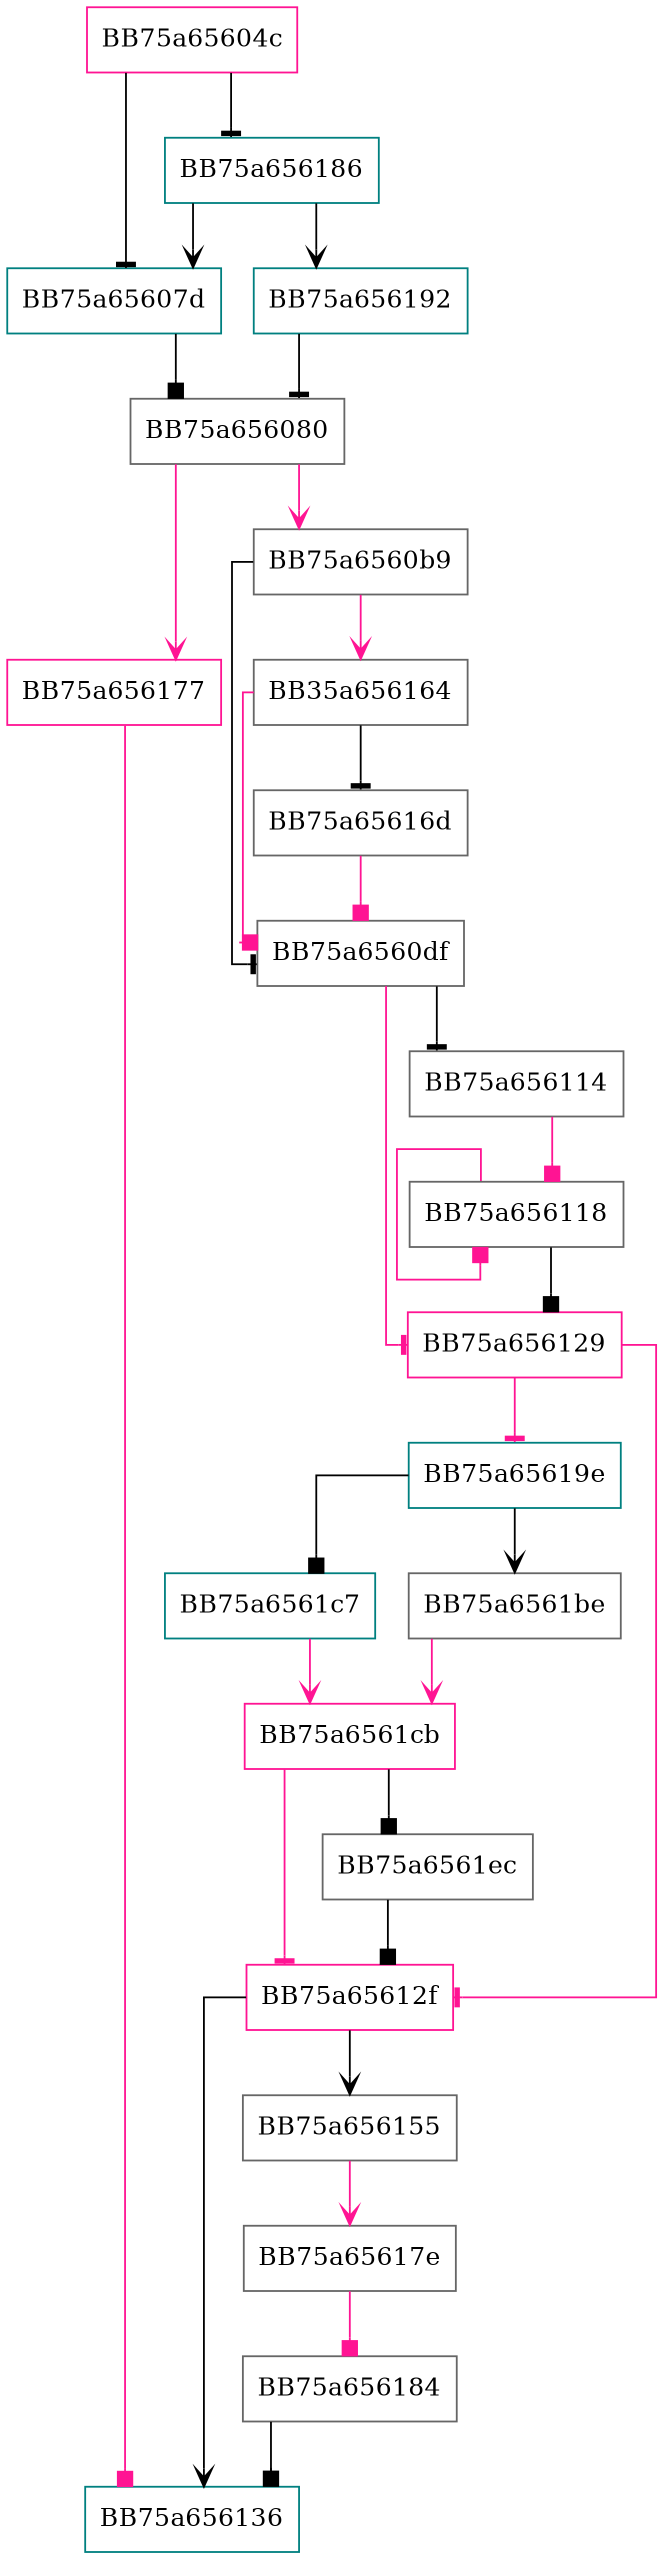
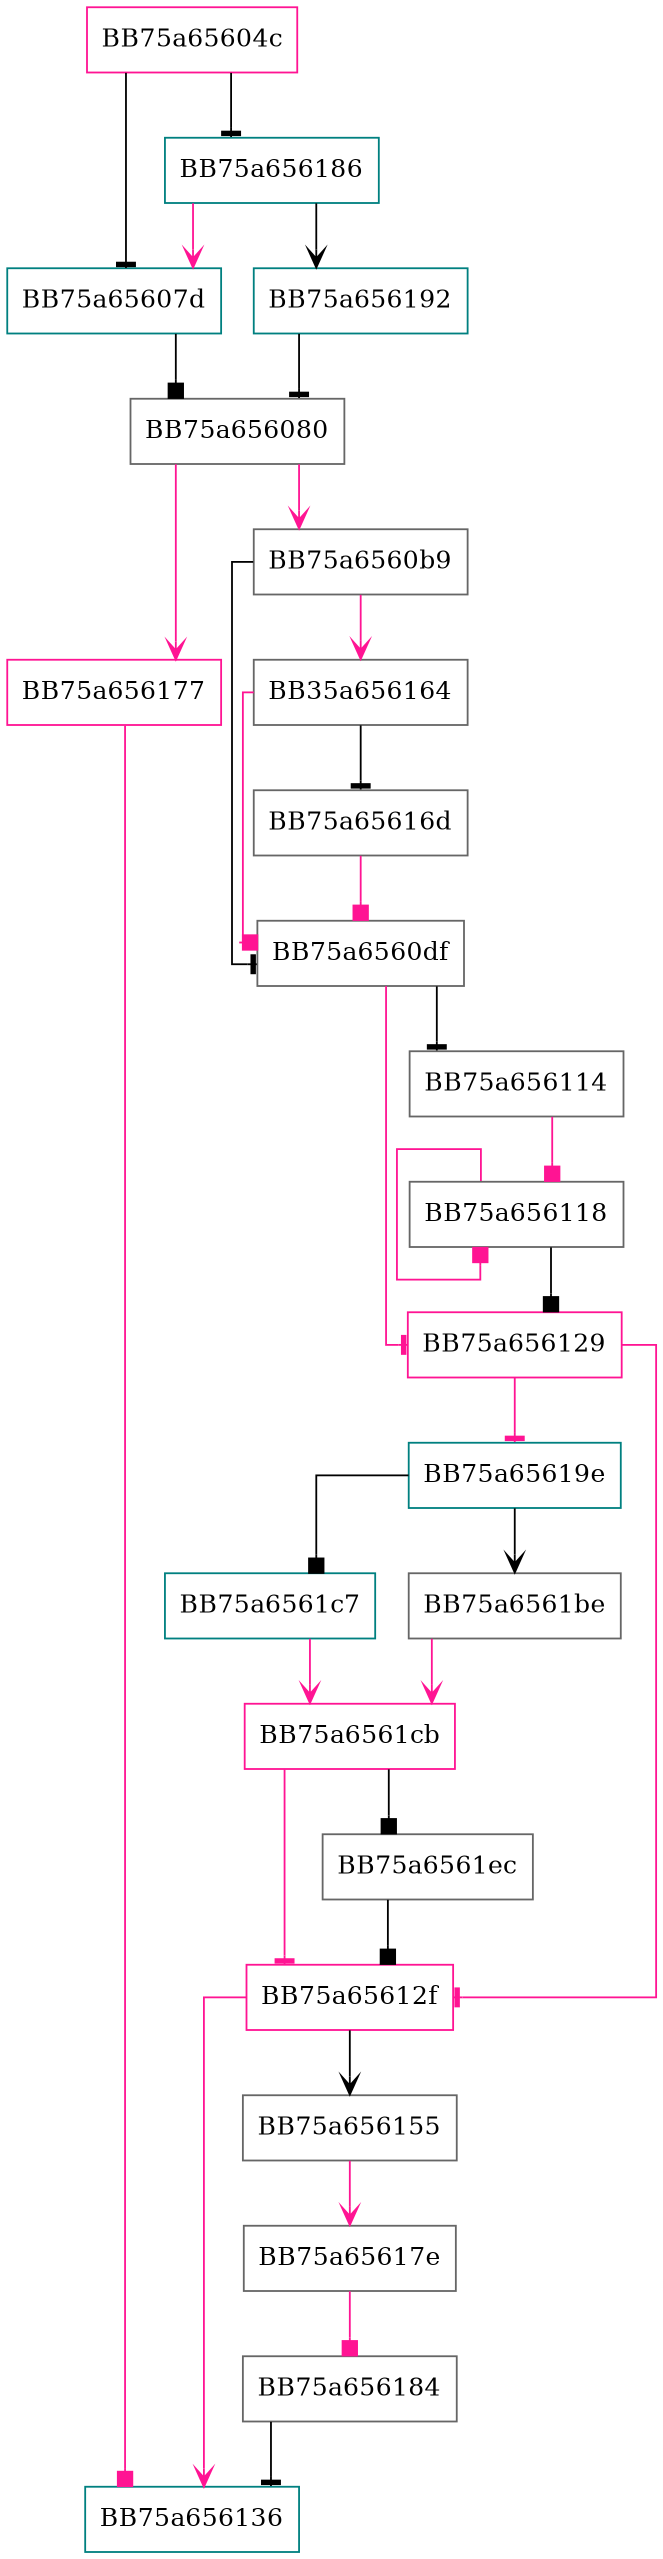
edge "BB75a656186" -> "BB75a65607d": color black -> deeppink
edge "BB75a65612f" -> "BB75a656136": color black -> deeppink
edge "BB75a656184" -> "BB75a656136": arrowhead box -> tee
